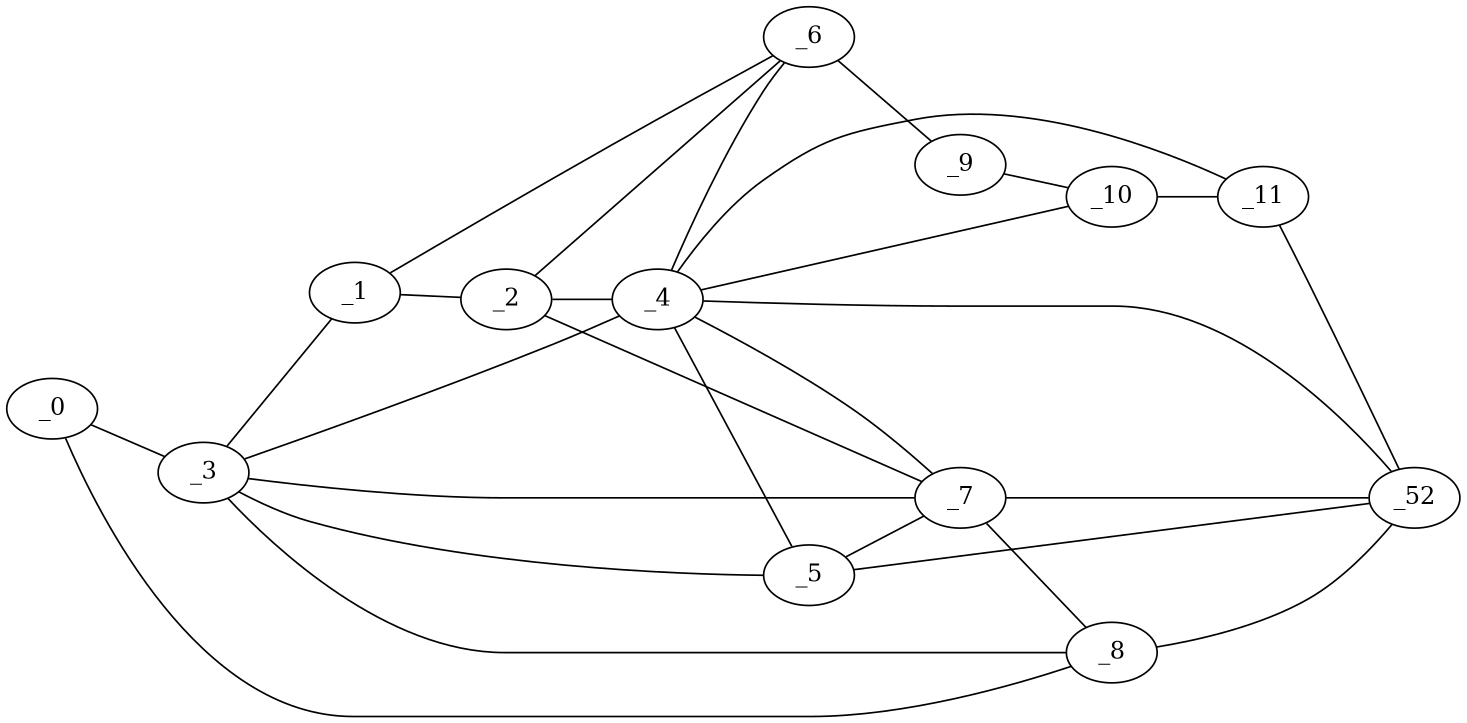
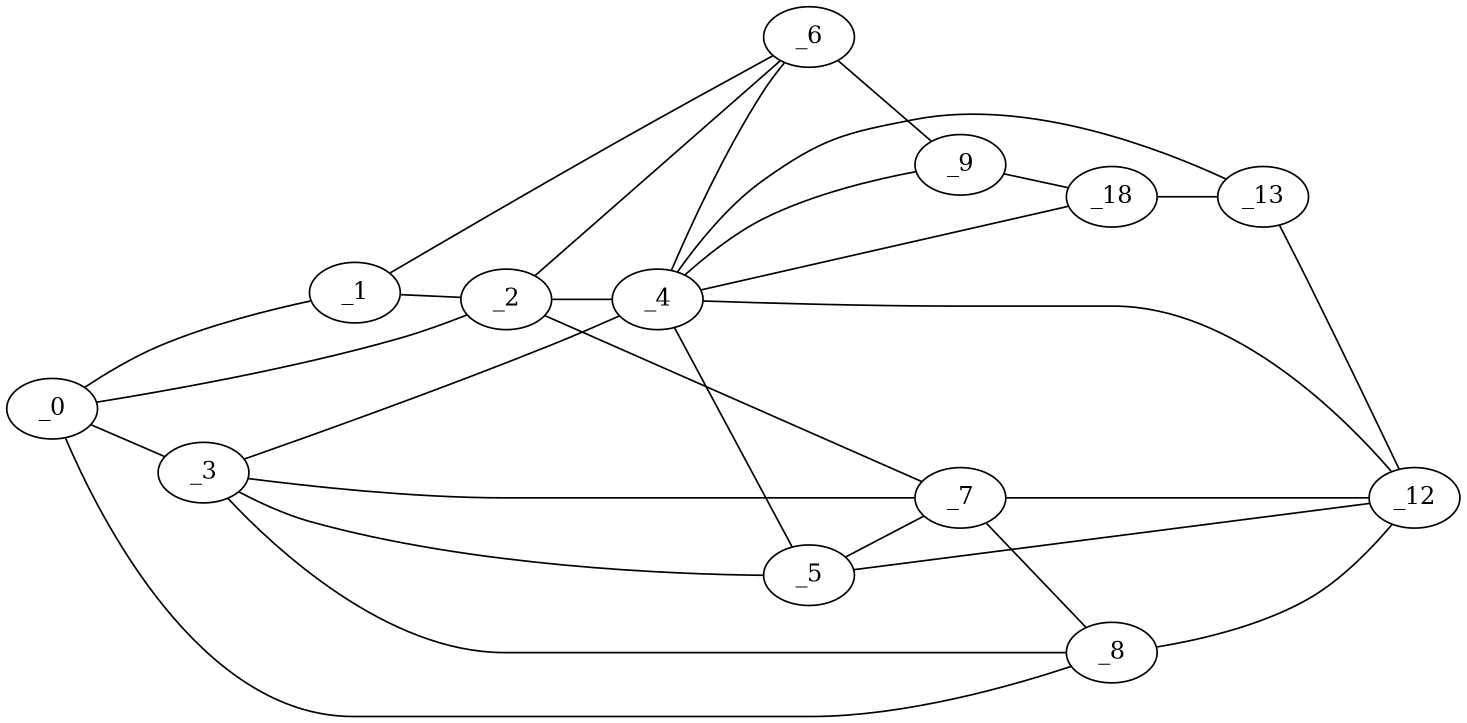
node "_10": label "_10" -> "_18"
node "_11": label "_11" -> "_13"
edge "_2" -- "_0": added
edge "_1" -- "_3": now "_1" -- "_0"
edge "_4" -- "_7": now "_4" -- "_9"
node "_52": label "_52" -> "_12"
